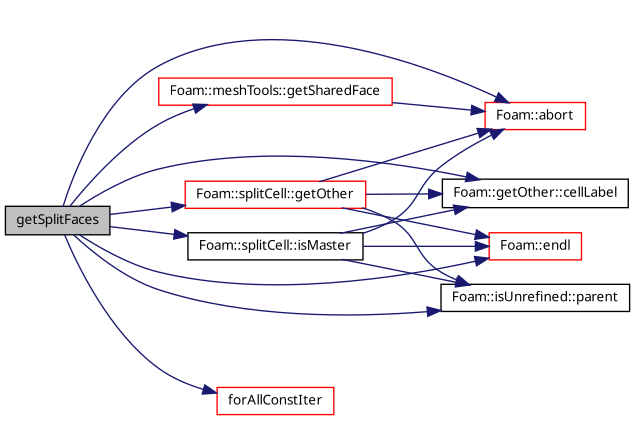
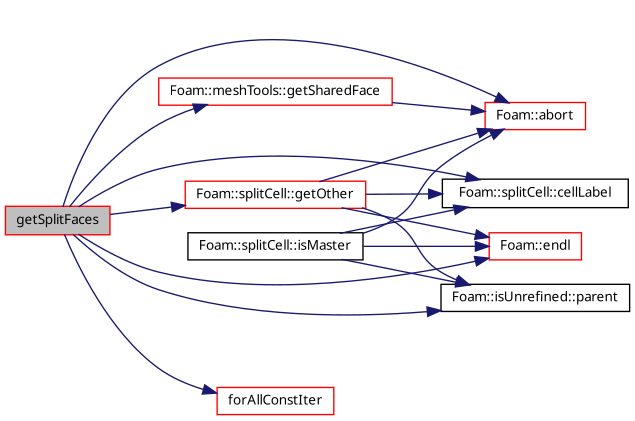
node "Foam::getOther::cellLabel": label "Foam::getOther::cellLabel" -> "Foam::splitCell::cellLabel"
node "getSplitFaces": color black -> red
edge "getSplitFaces" -> "Foam::splitCell::isMaster": removed
